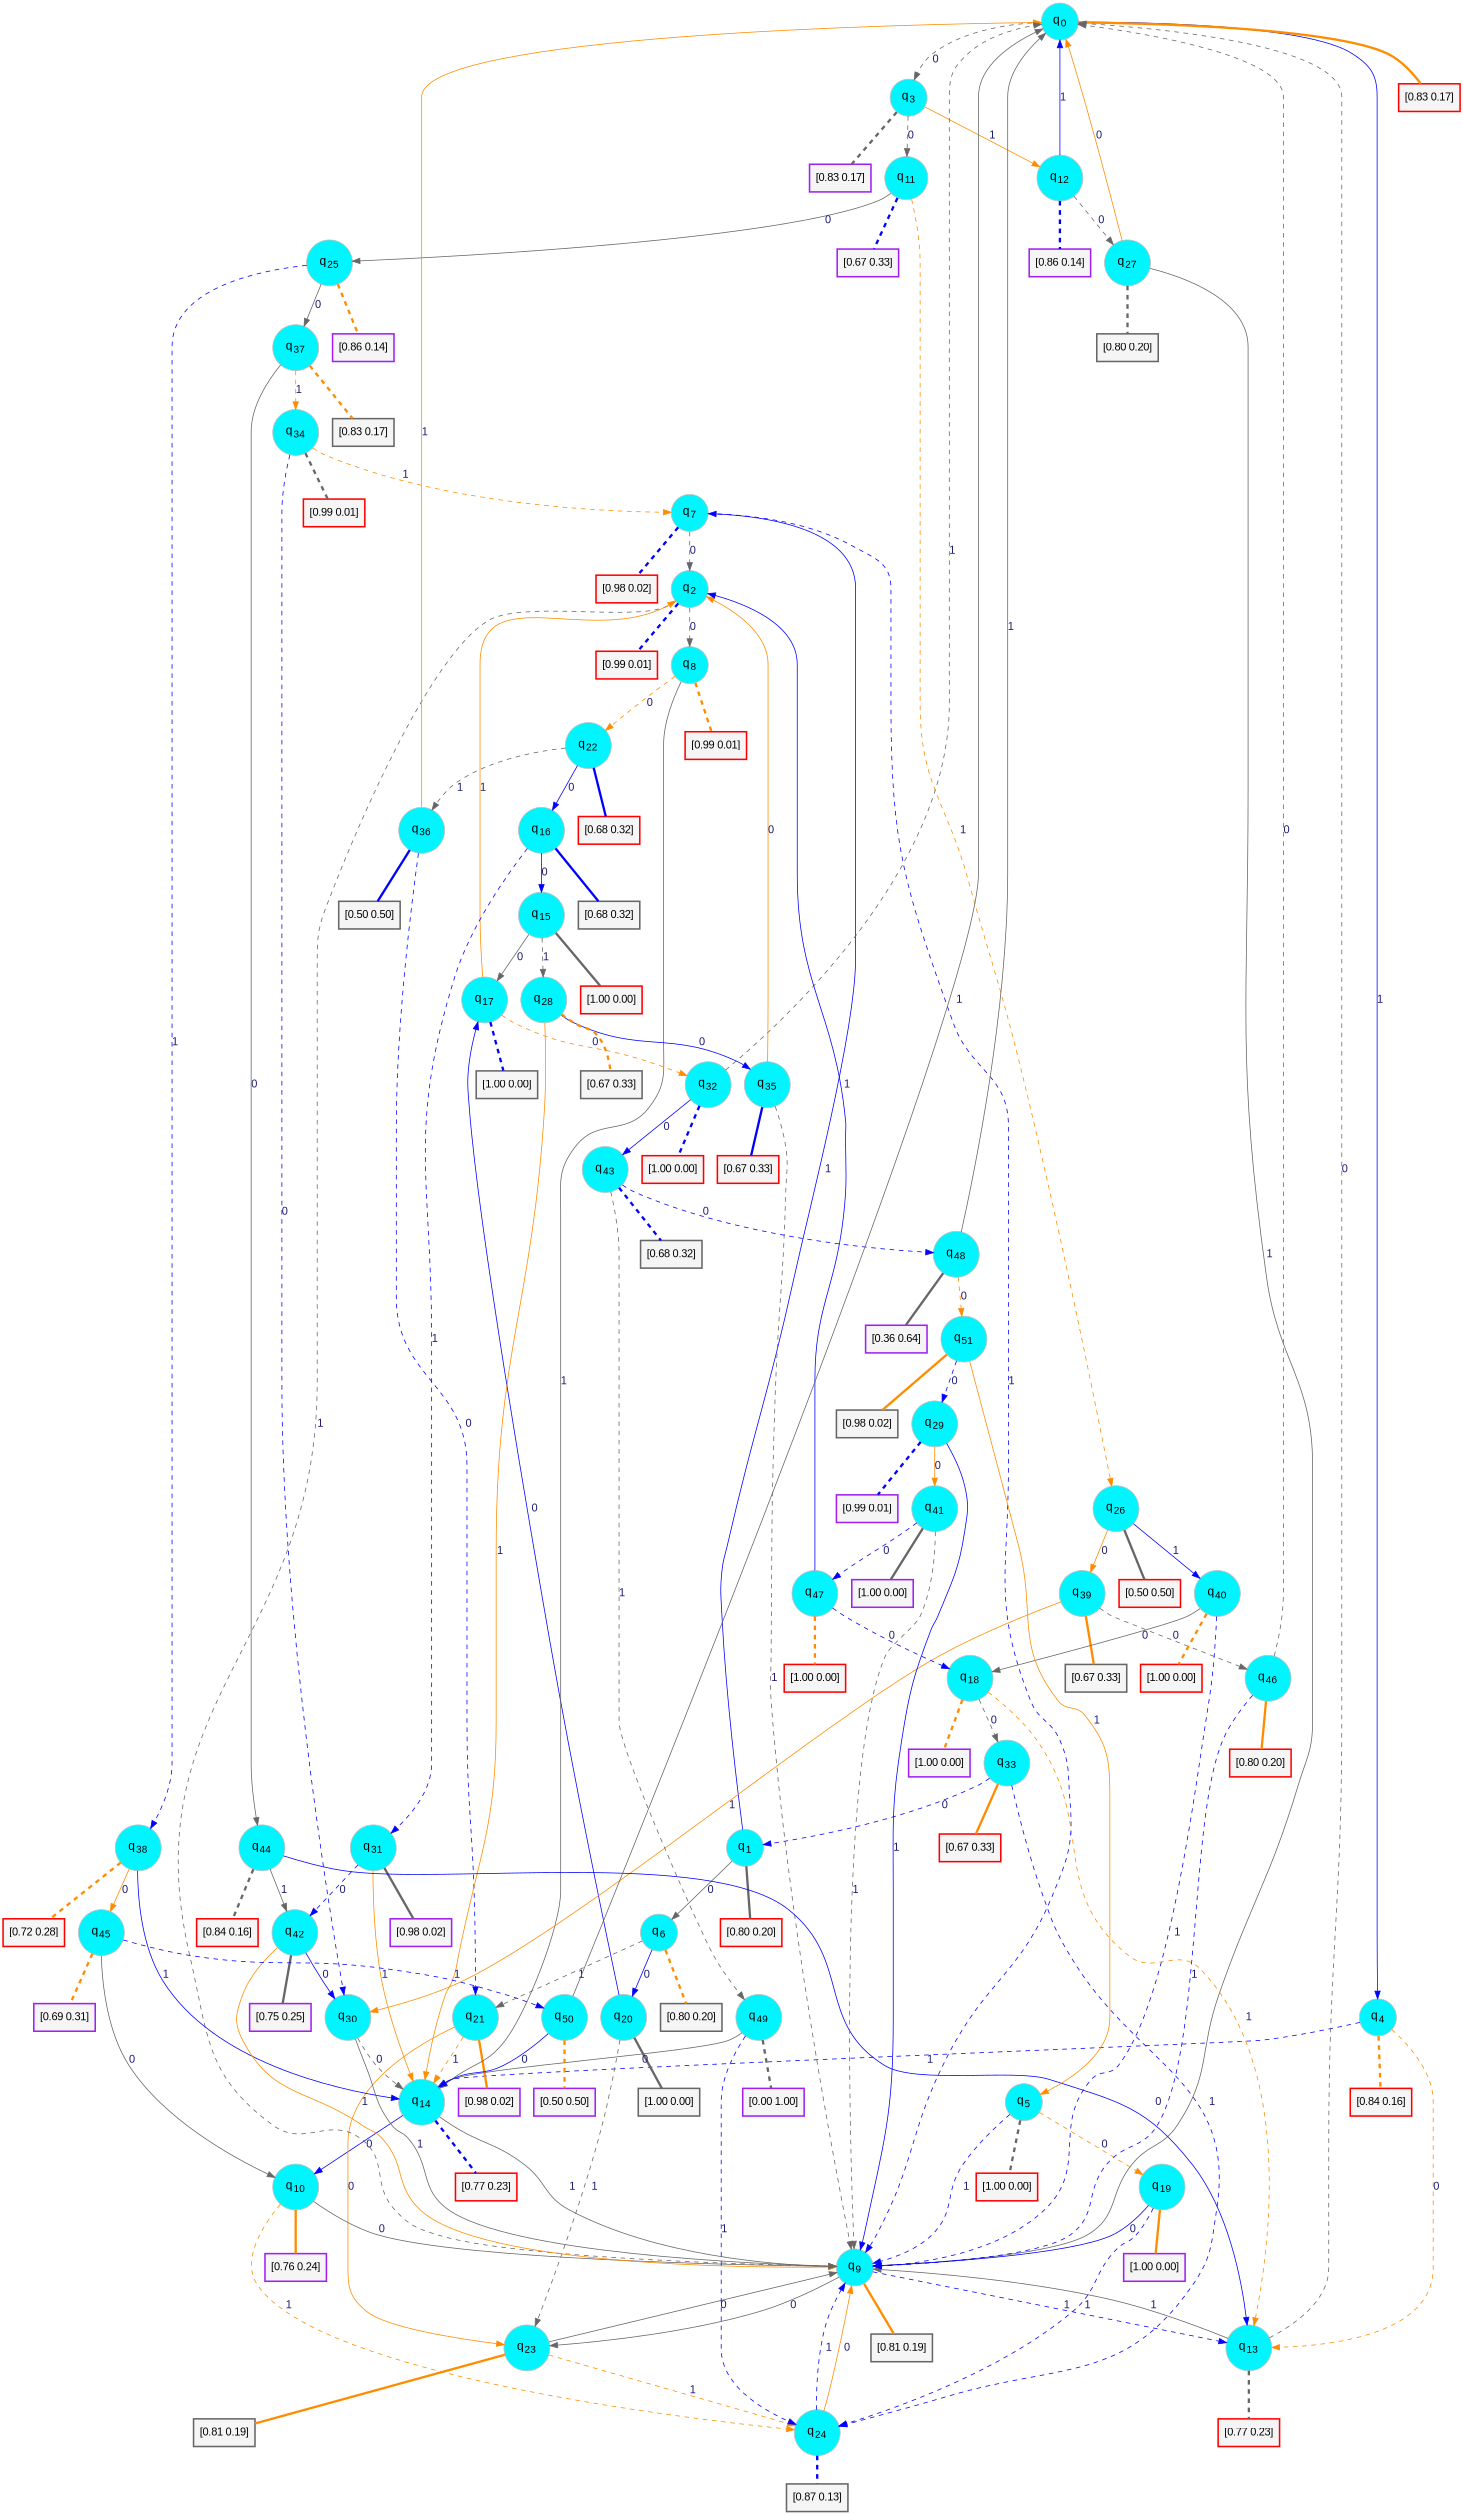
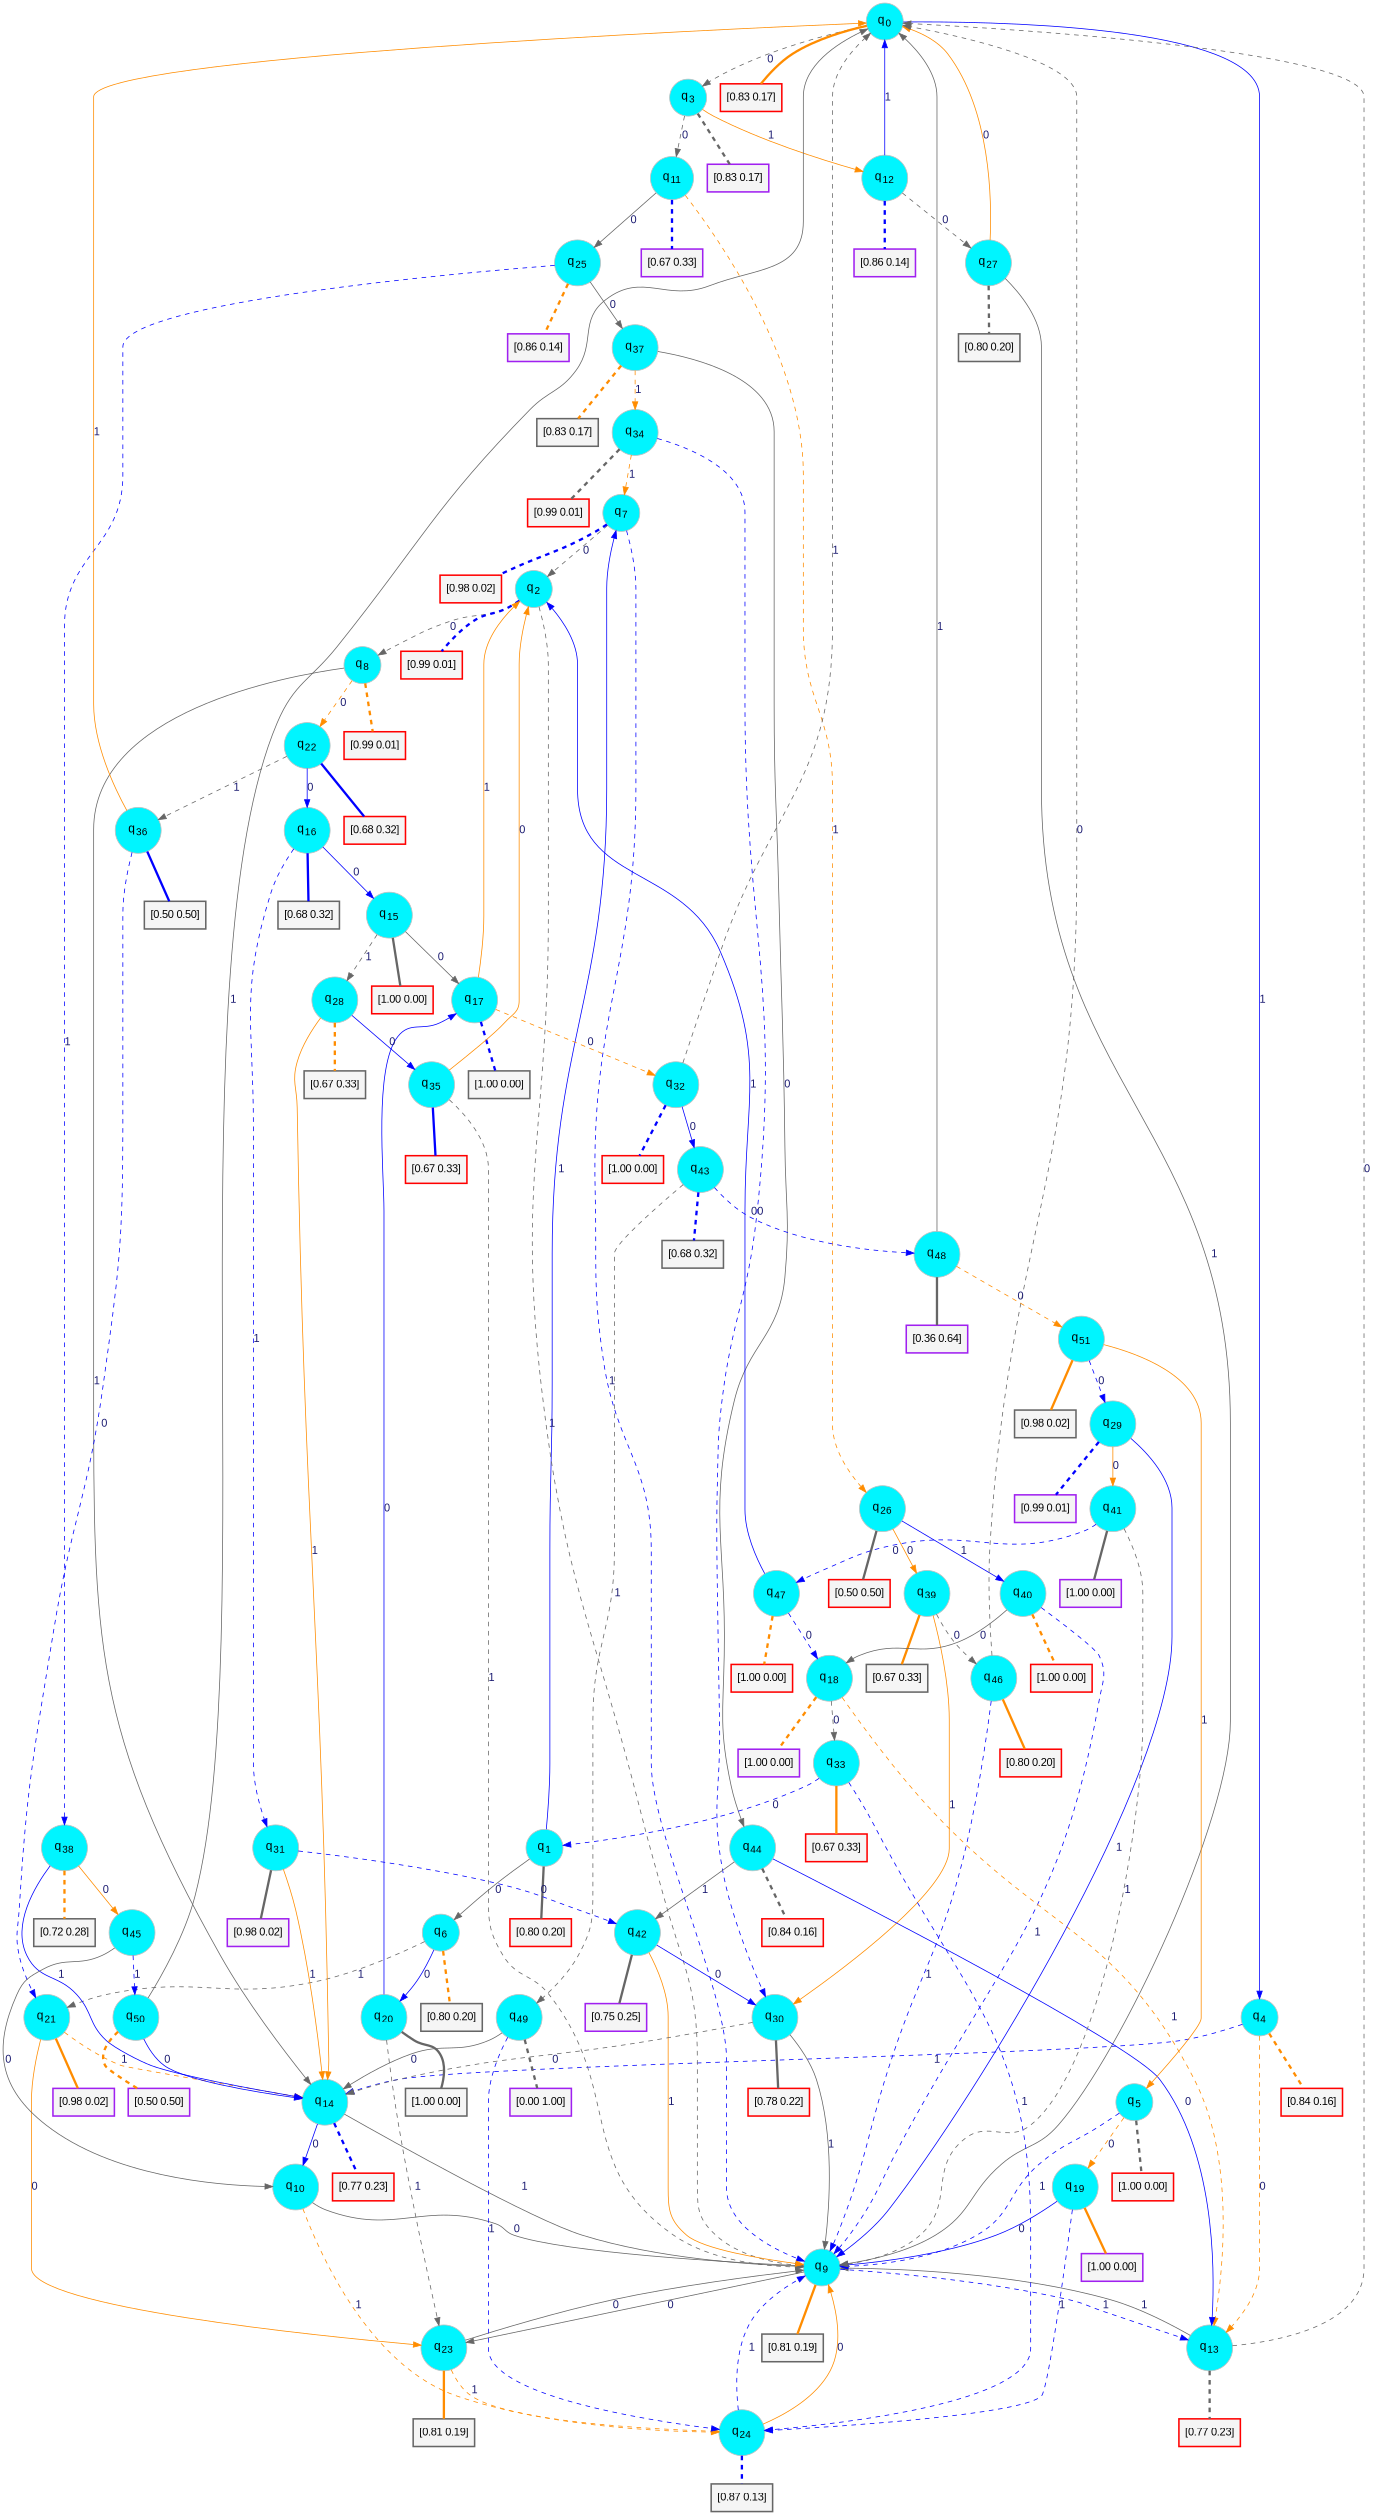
node "[0.72 0.28]": color red -> gray40
node "[0.69 0.31]": removed
node "[0.78 0.22]": added
node "[0.76 0.24]": removed
